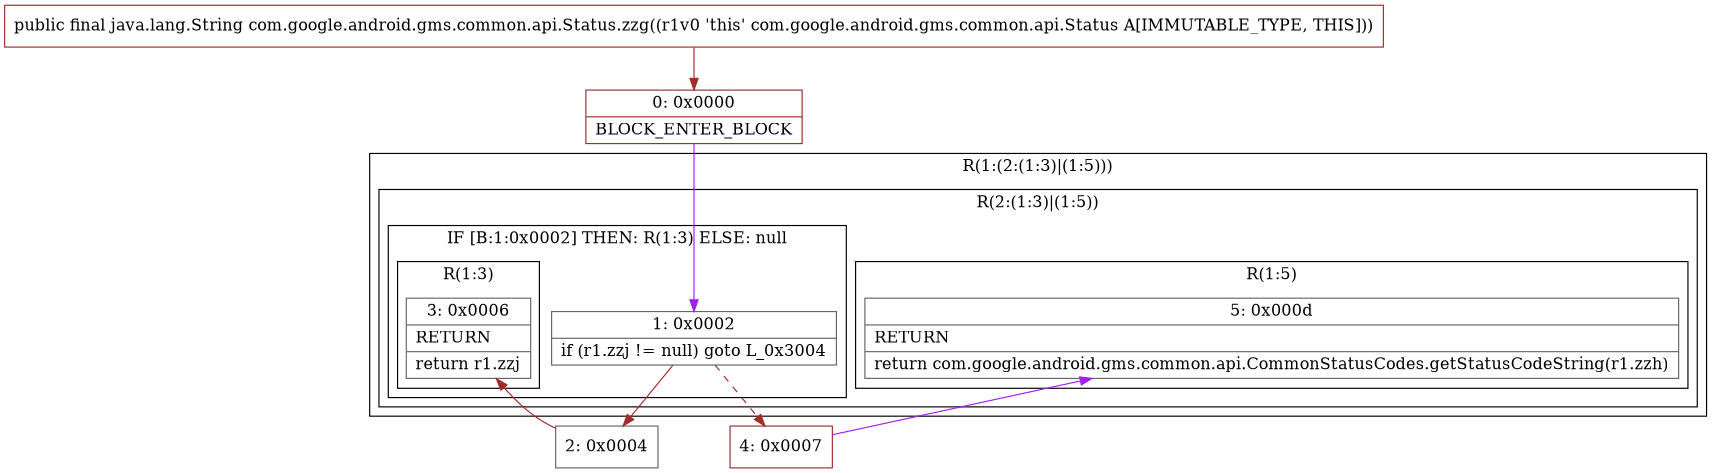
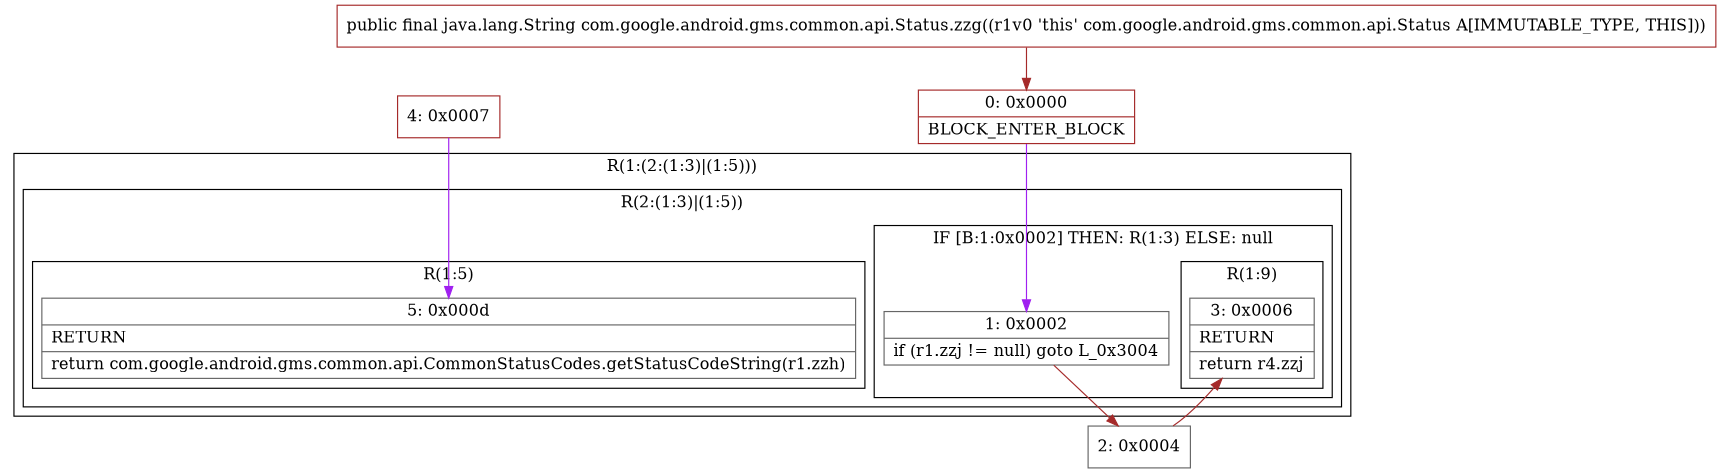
cluster "R(1:3)": label "R(1:3)" -> "R(1:9)"
node "3: 0x0006": text "return r1.zzj" -> "return r4.zzj"
edge "1: 0x0002" -> "4: 0x0007": removed
